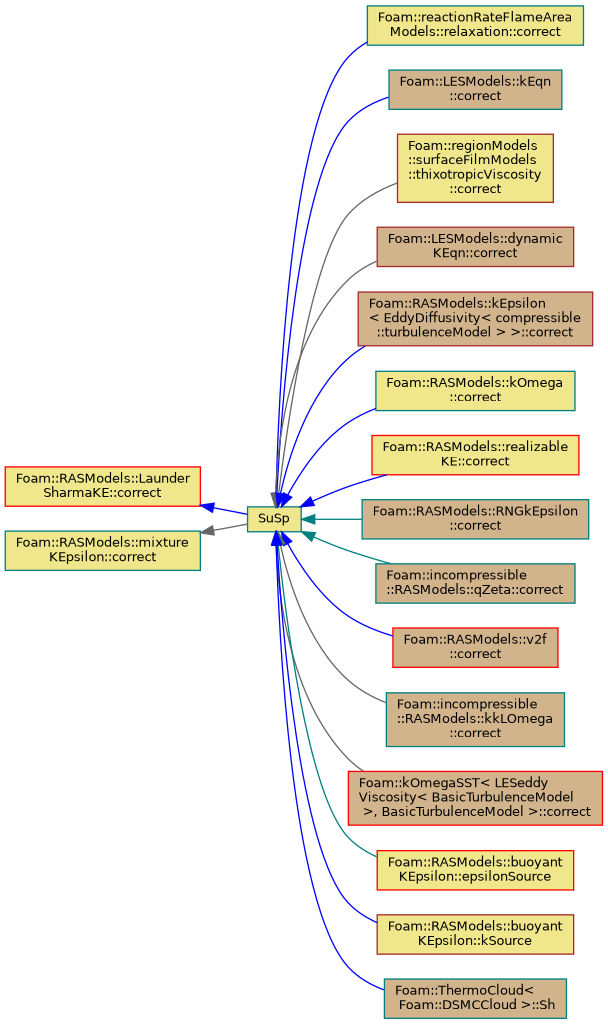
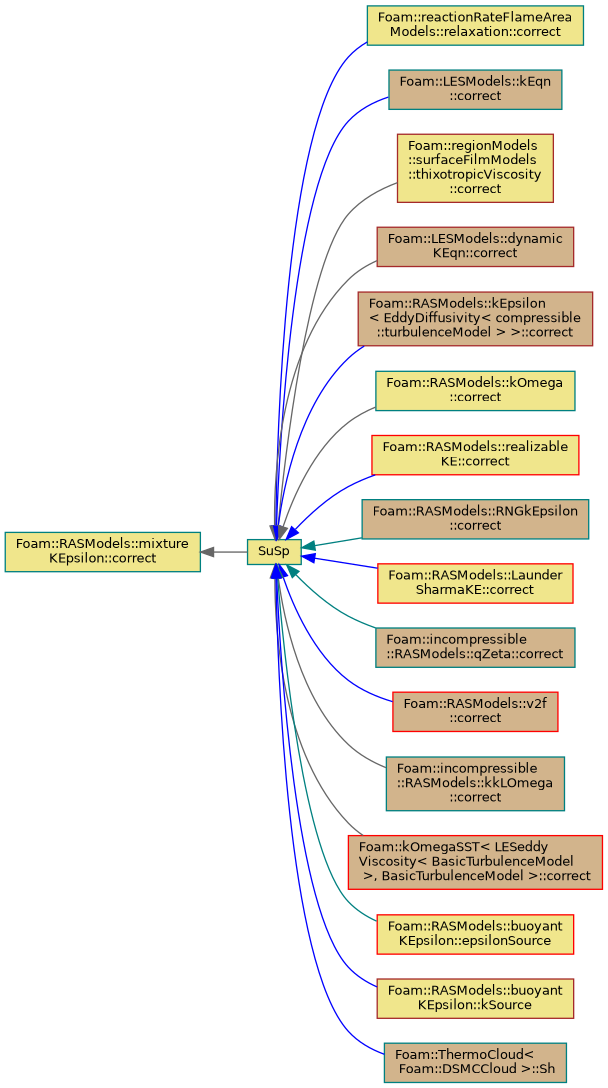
edge "Foam::RASModels::kOmega ::correct" -> "SuSp": color blue -> gray40
edge "SuSp" -> "Foam::RASModels::Launder SharmaKE::correct": reversed
